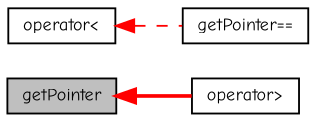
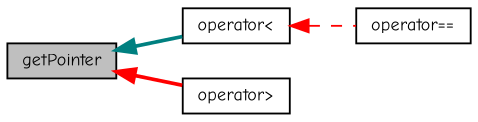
node "getPointer==": label "getPointer==" -> "operator=="
edge "operator<" -> "getPointer": added
